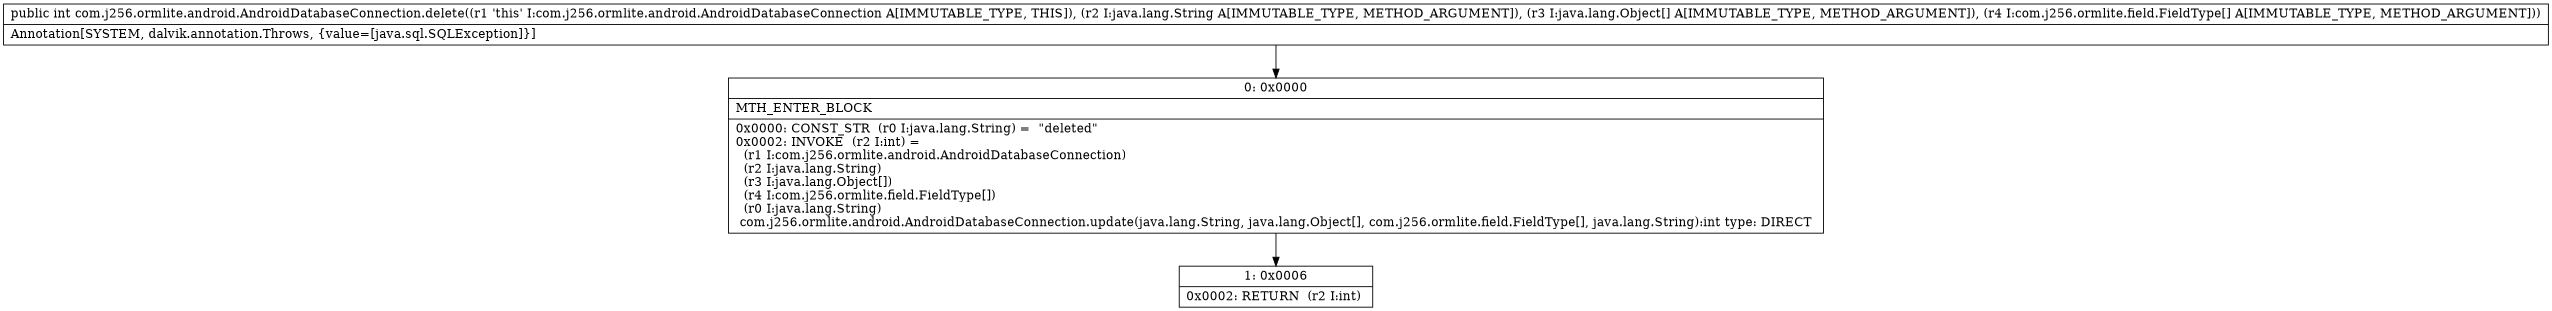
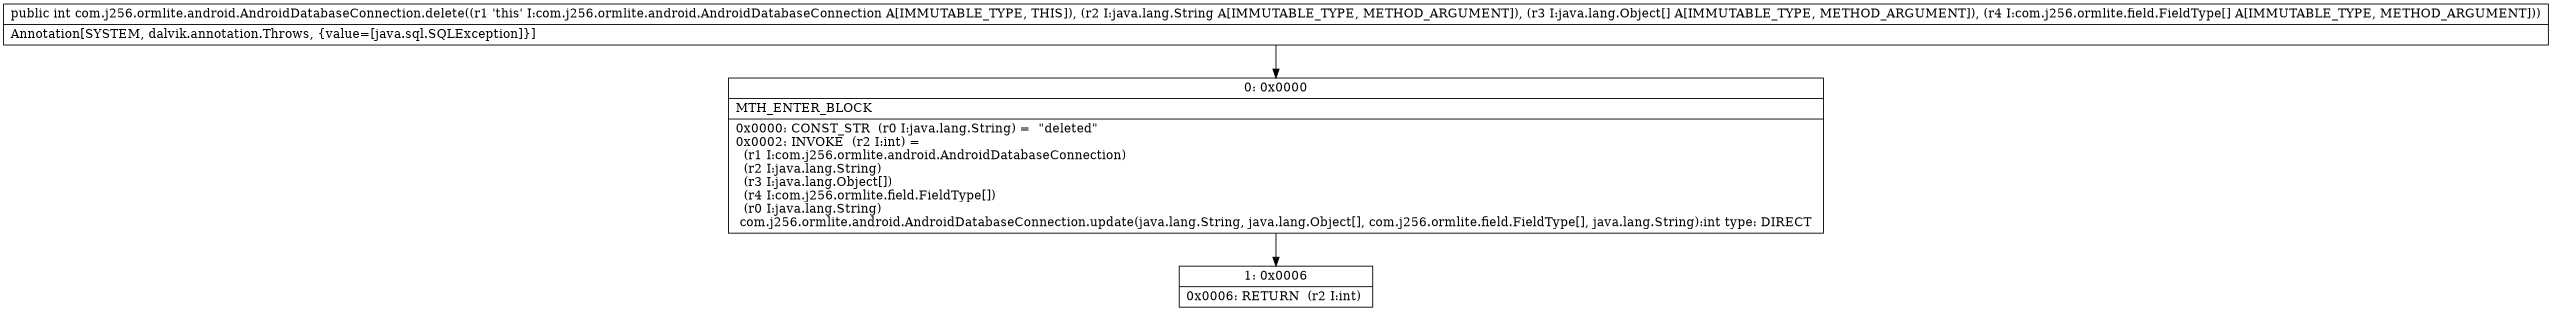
node "1: 0x0006": text "0x0002: RETURN  (r2 I:int)" -> "0x0006: RETURN  (r2 I:int)"
